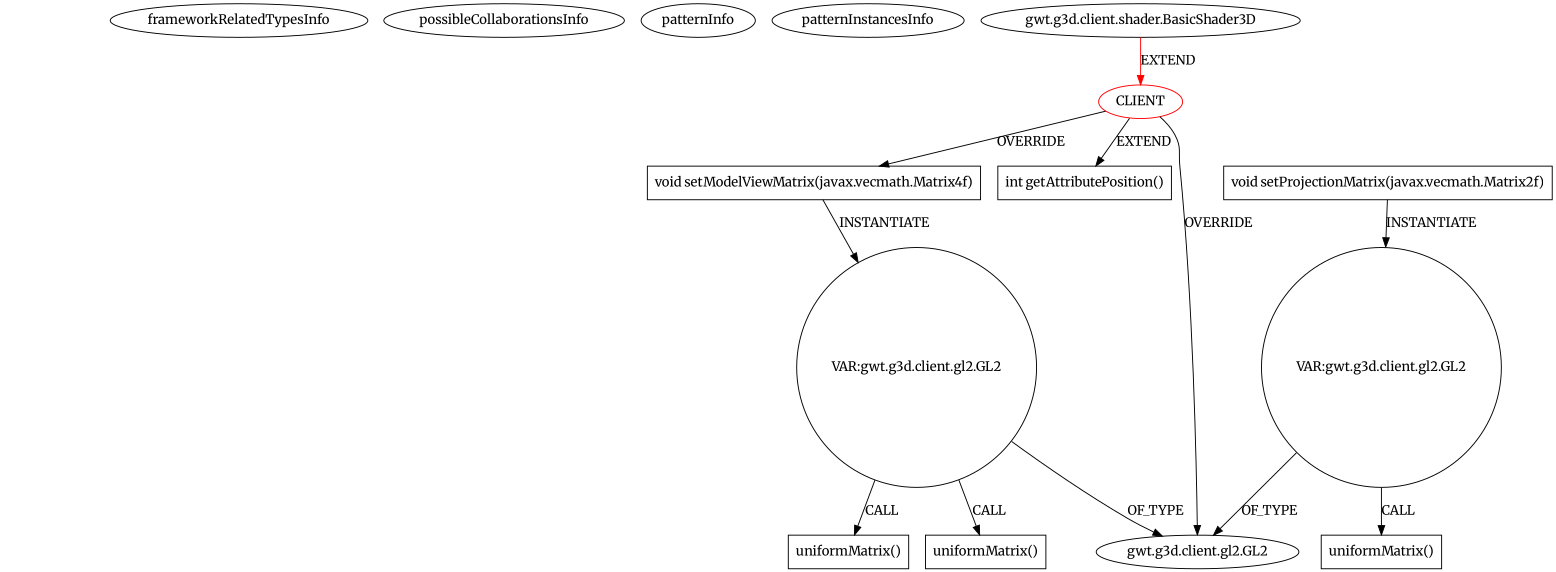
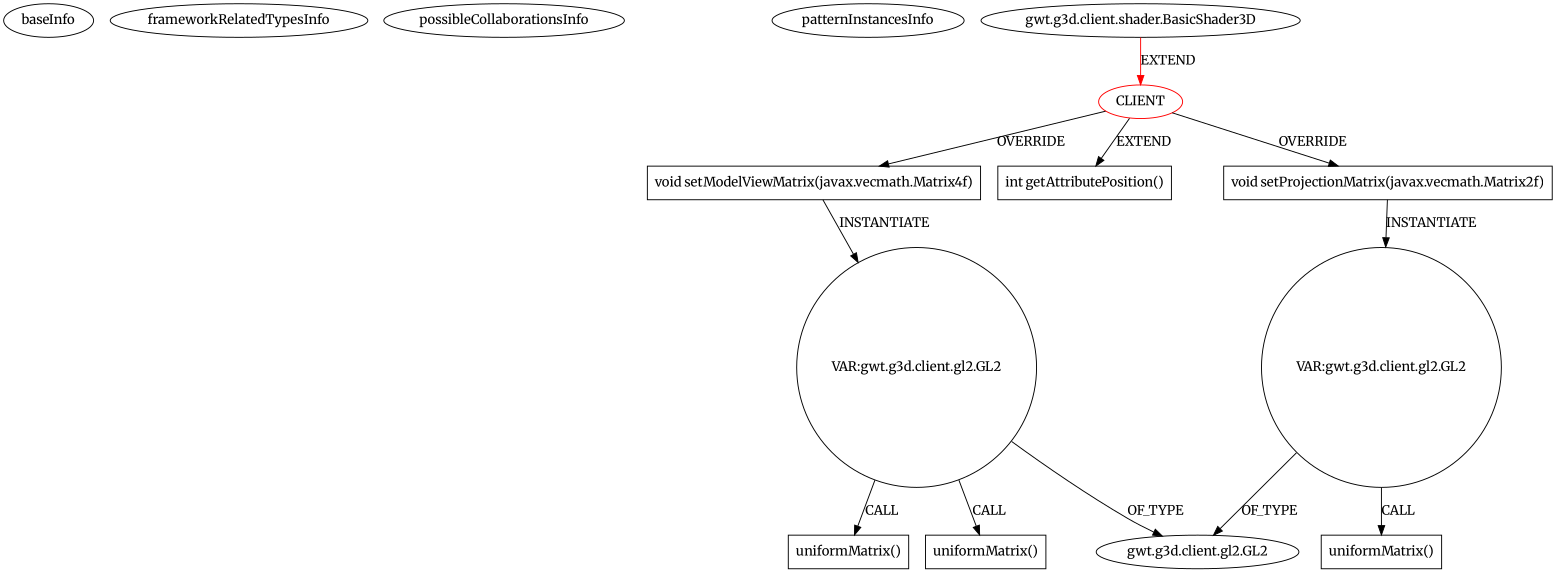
node "baseInfo": added
node "patternInfo": removed
edge "CLIENT" -> "gwt.g3d.client.gl2.GL2": now "CLIENT" -> "void setProjectionMatrix(javax.vecmath.Matrix2f)"
